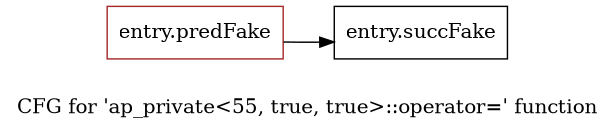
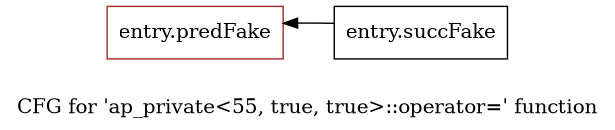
edge "entry.predFake" -> "entry.succFake": reversed
